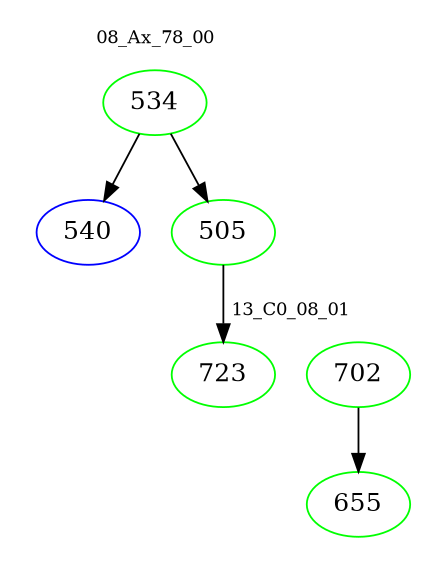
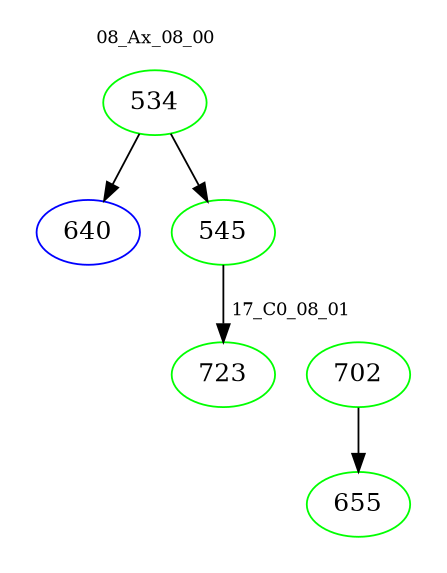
cluster "08_Ax_78_00": label "08_Ax_78_00" -> "08_Ax_08_00"
node "540": label "540" -> "640"
node "505": label "505" -> "545"
cluster "13_C0_08_01": label "13_C0_08_01" -> "17_C0_08_01"
